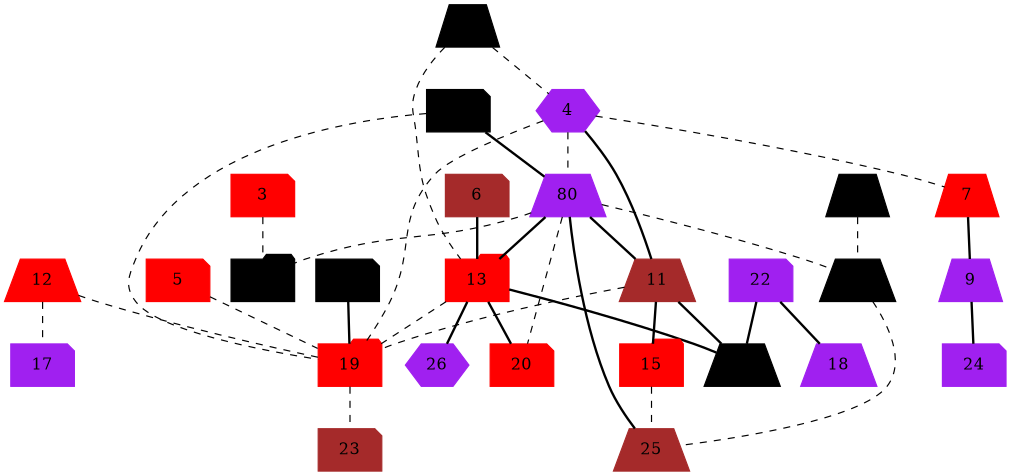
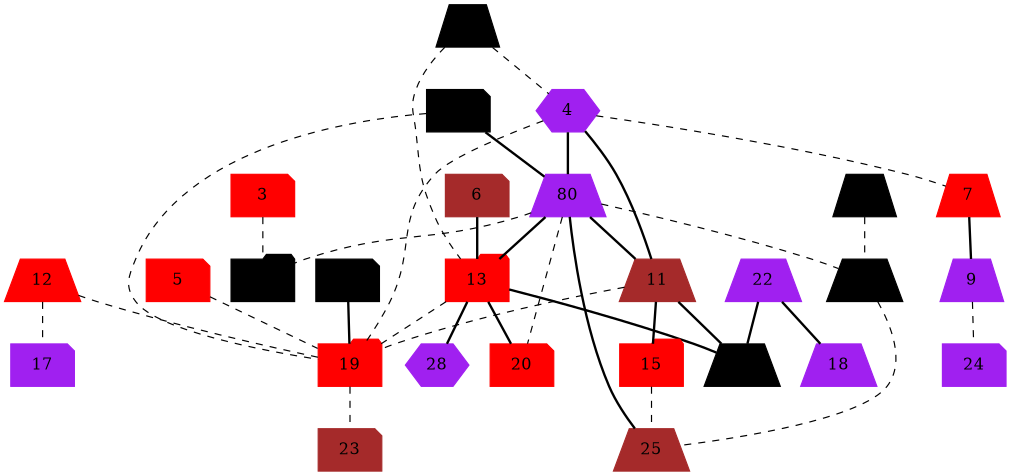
edge "4" -- "80": style dashed -> bold
node "22": shape note -> trapezium
edge "9" -- "24": style bold -> dashed
node "26": label "26" -> "28"
